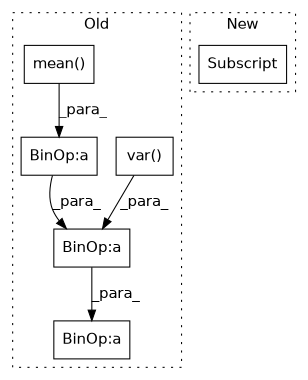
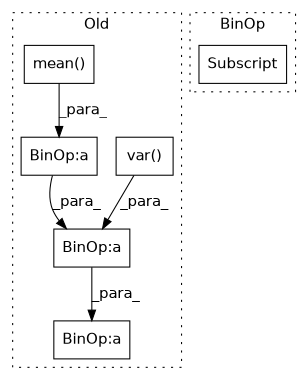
cluster "New": label "New" -> "BinOp"
